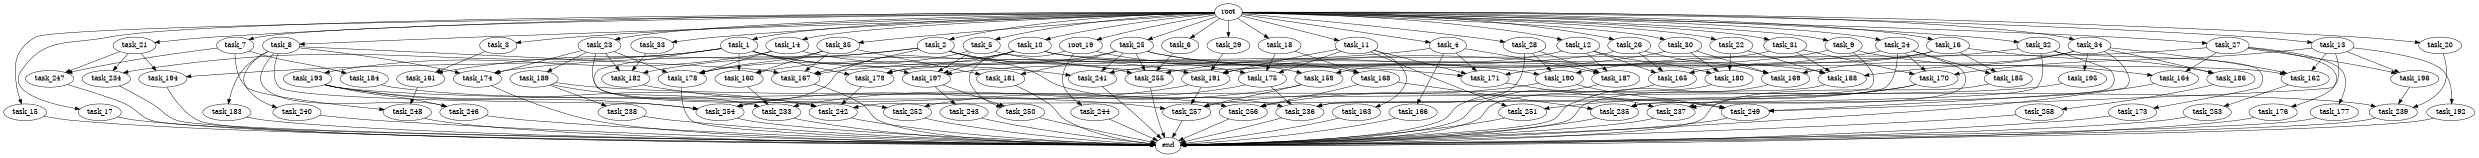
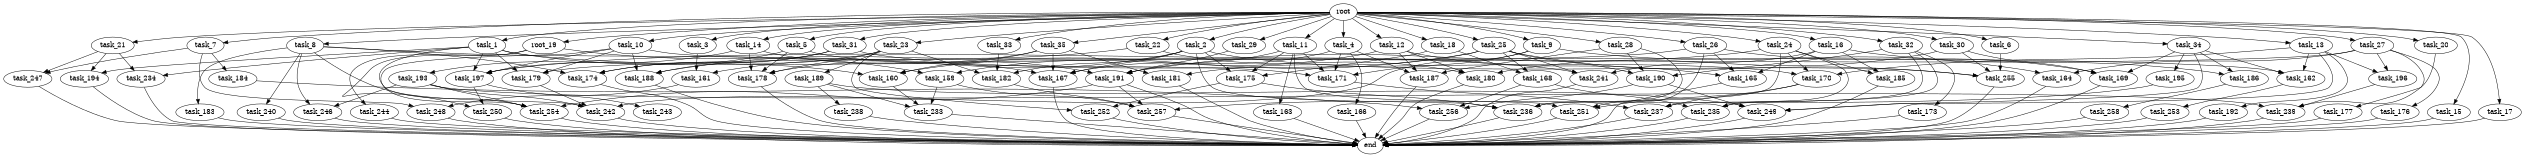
edge "task_34" -> "task_188": removed
edge "task_26" -> "task_251": added
edge "task_243" -> "end": now "task_191" -> "end"
